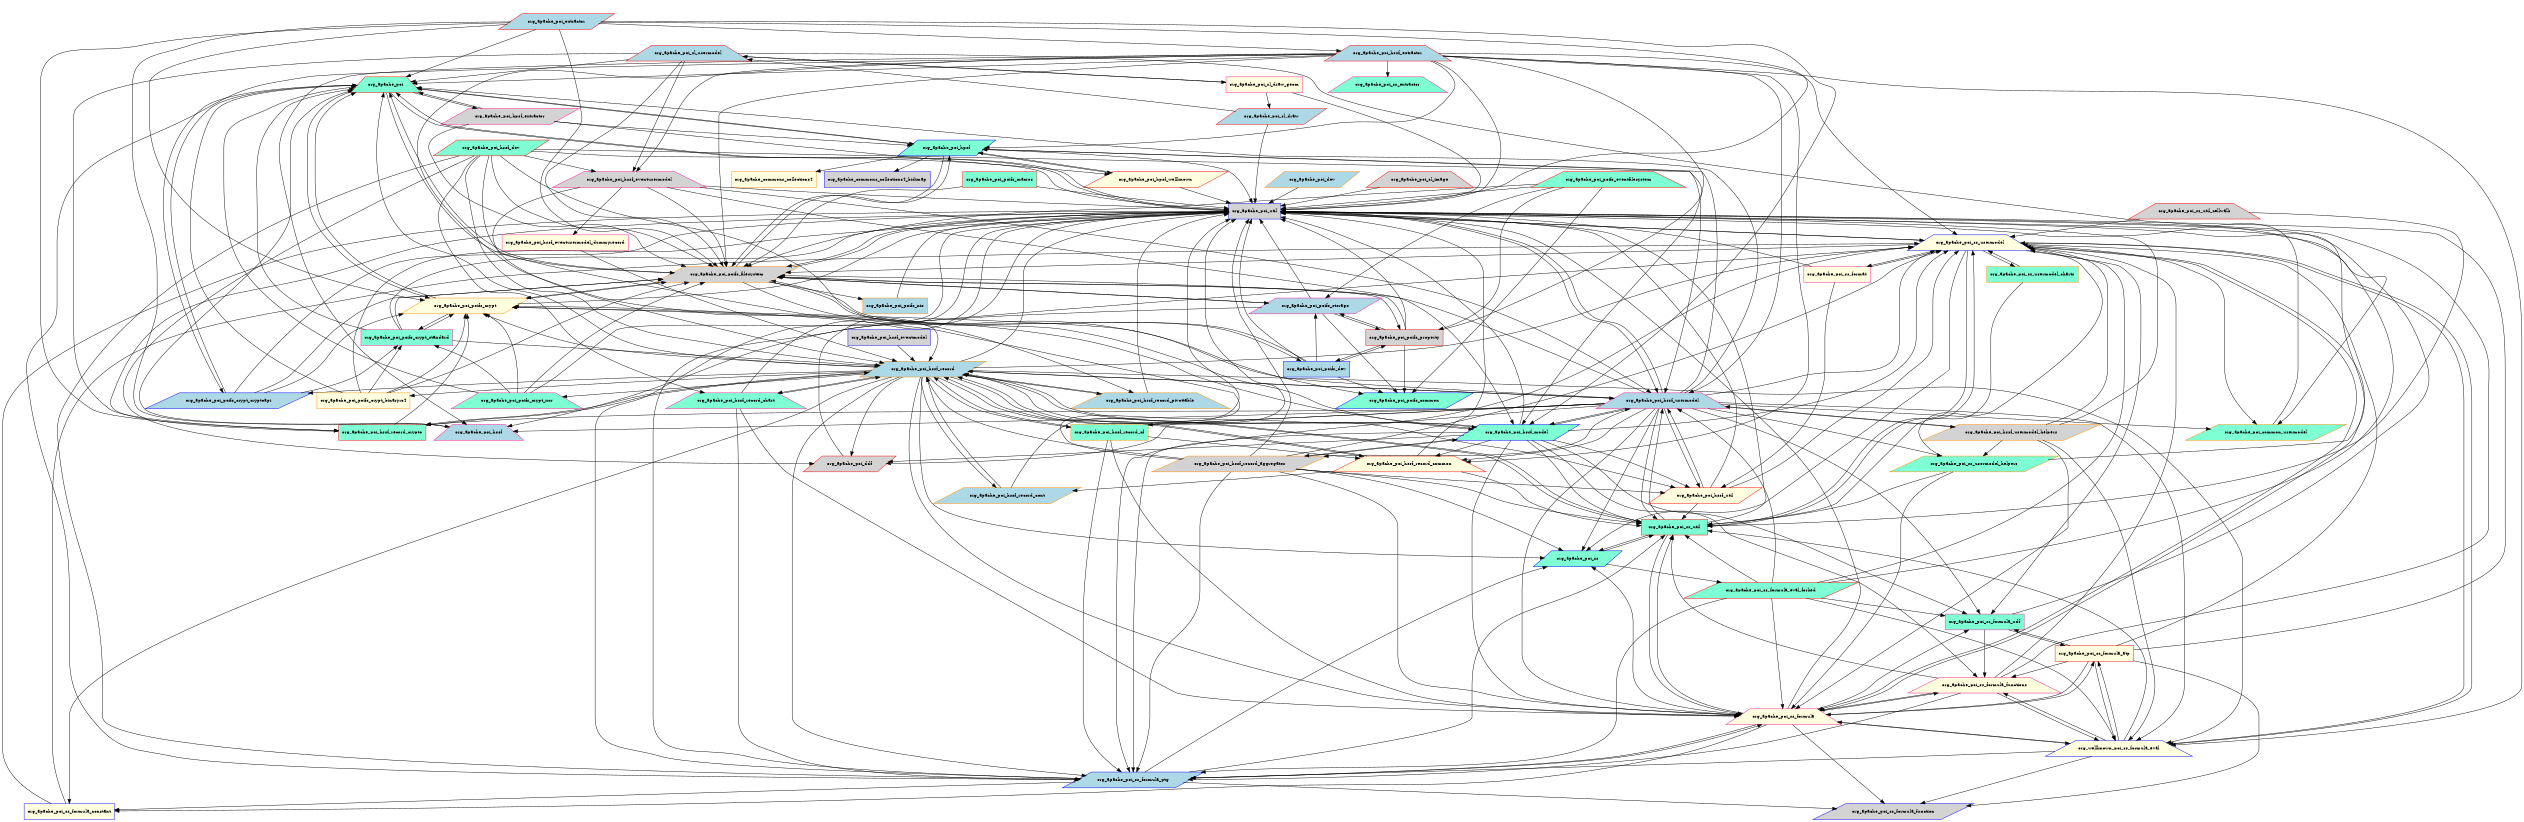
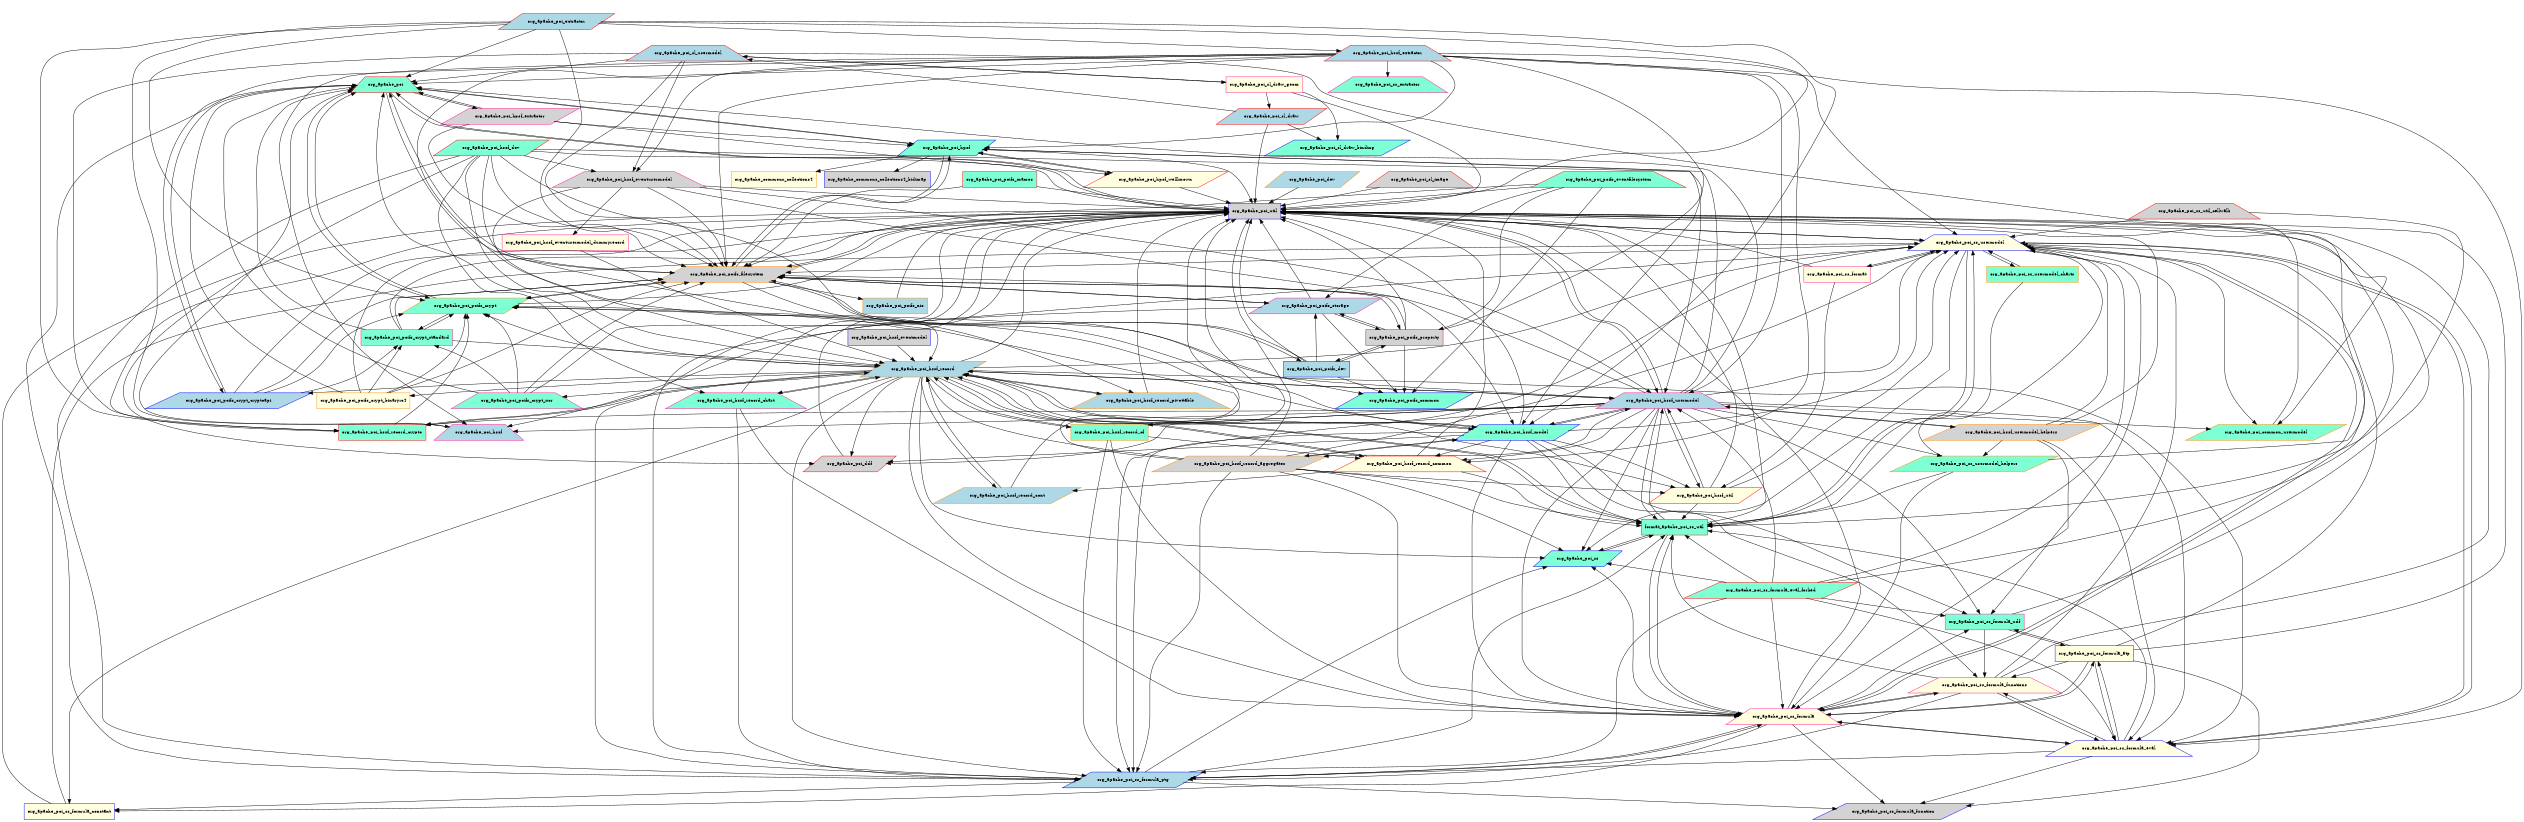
node "org_apache_poi_sl_draw_binding": added
edge "org_apache_poi_hssf_extractor" -> "org_apache_poi_util": removed
node "org_apache_poi_poifs_crypt": fillcolor lightyellow -> aquamarine
node "org_apache_poi_ss_util": label "org_apache_poi_ss_util" -> "format_apache_poi_ss_util"
edge "org_apache_poi_ss" -> "org_apache_poi_ss_formula_eval_forked": reversed
node "org_apache_poi_ss_formula_atp": color red -> blue
node "org_wellknown_poi_ss_formula_eval": label "org_wellknown_poi_ss_formula_eval" -> "org_apache_poi_ss_formula_eval"
